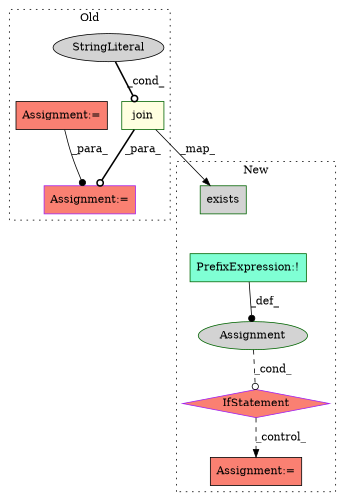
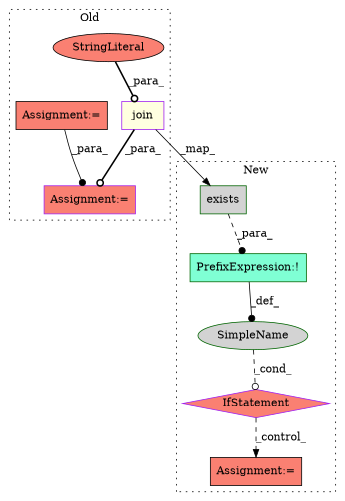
node "StringLiteral": fillcolor lightgrey -> salmon
edge "StringLiteral" -> "join": label "_cond_" -> "_para_"
node "join": color darkgreen -> purple
edge "exists" -> "PrefixExpression:!": added, label "_para_"
node "Assignment": label "Assignment" -> "SimpleName"
